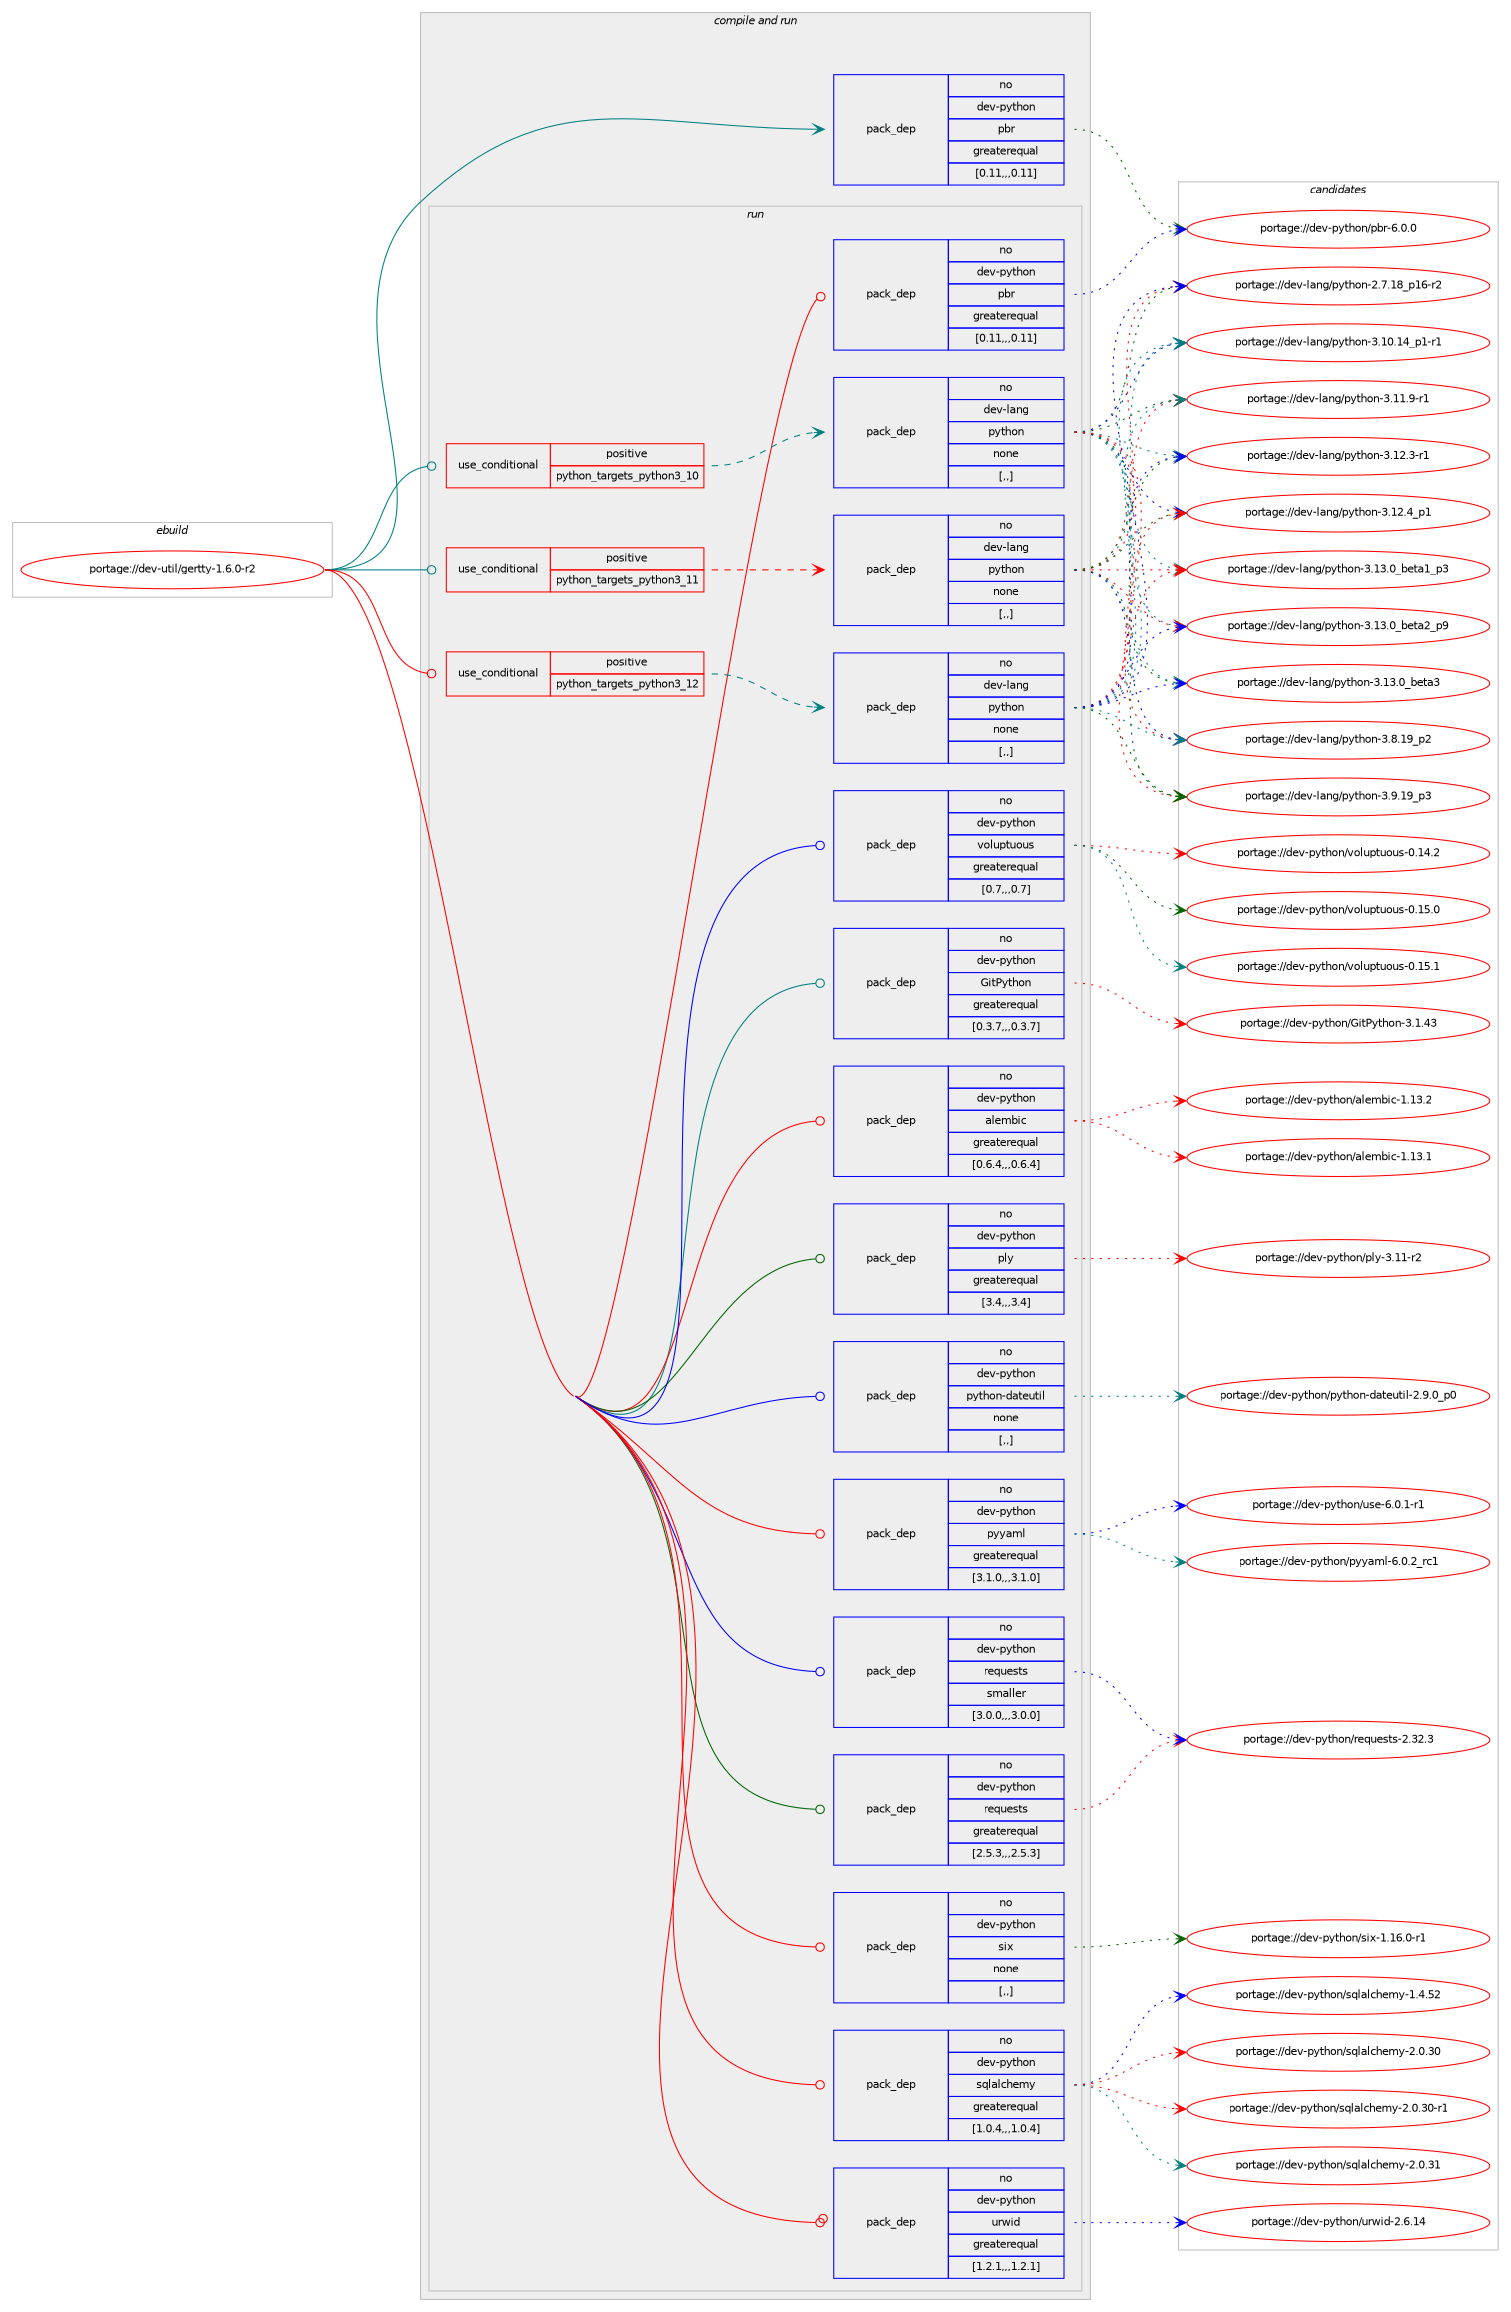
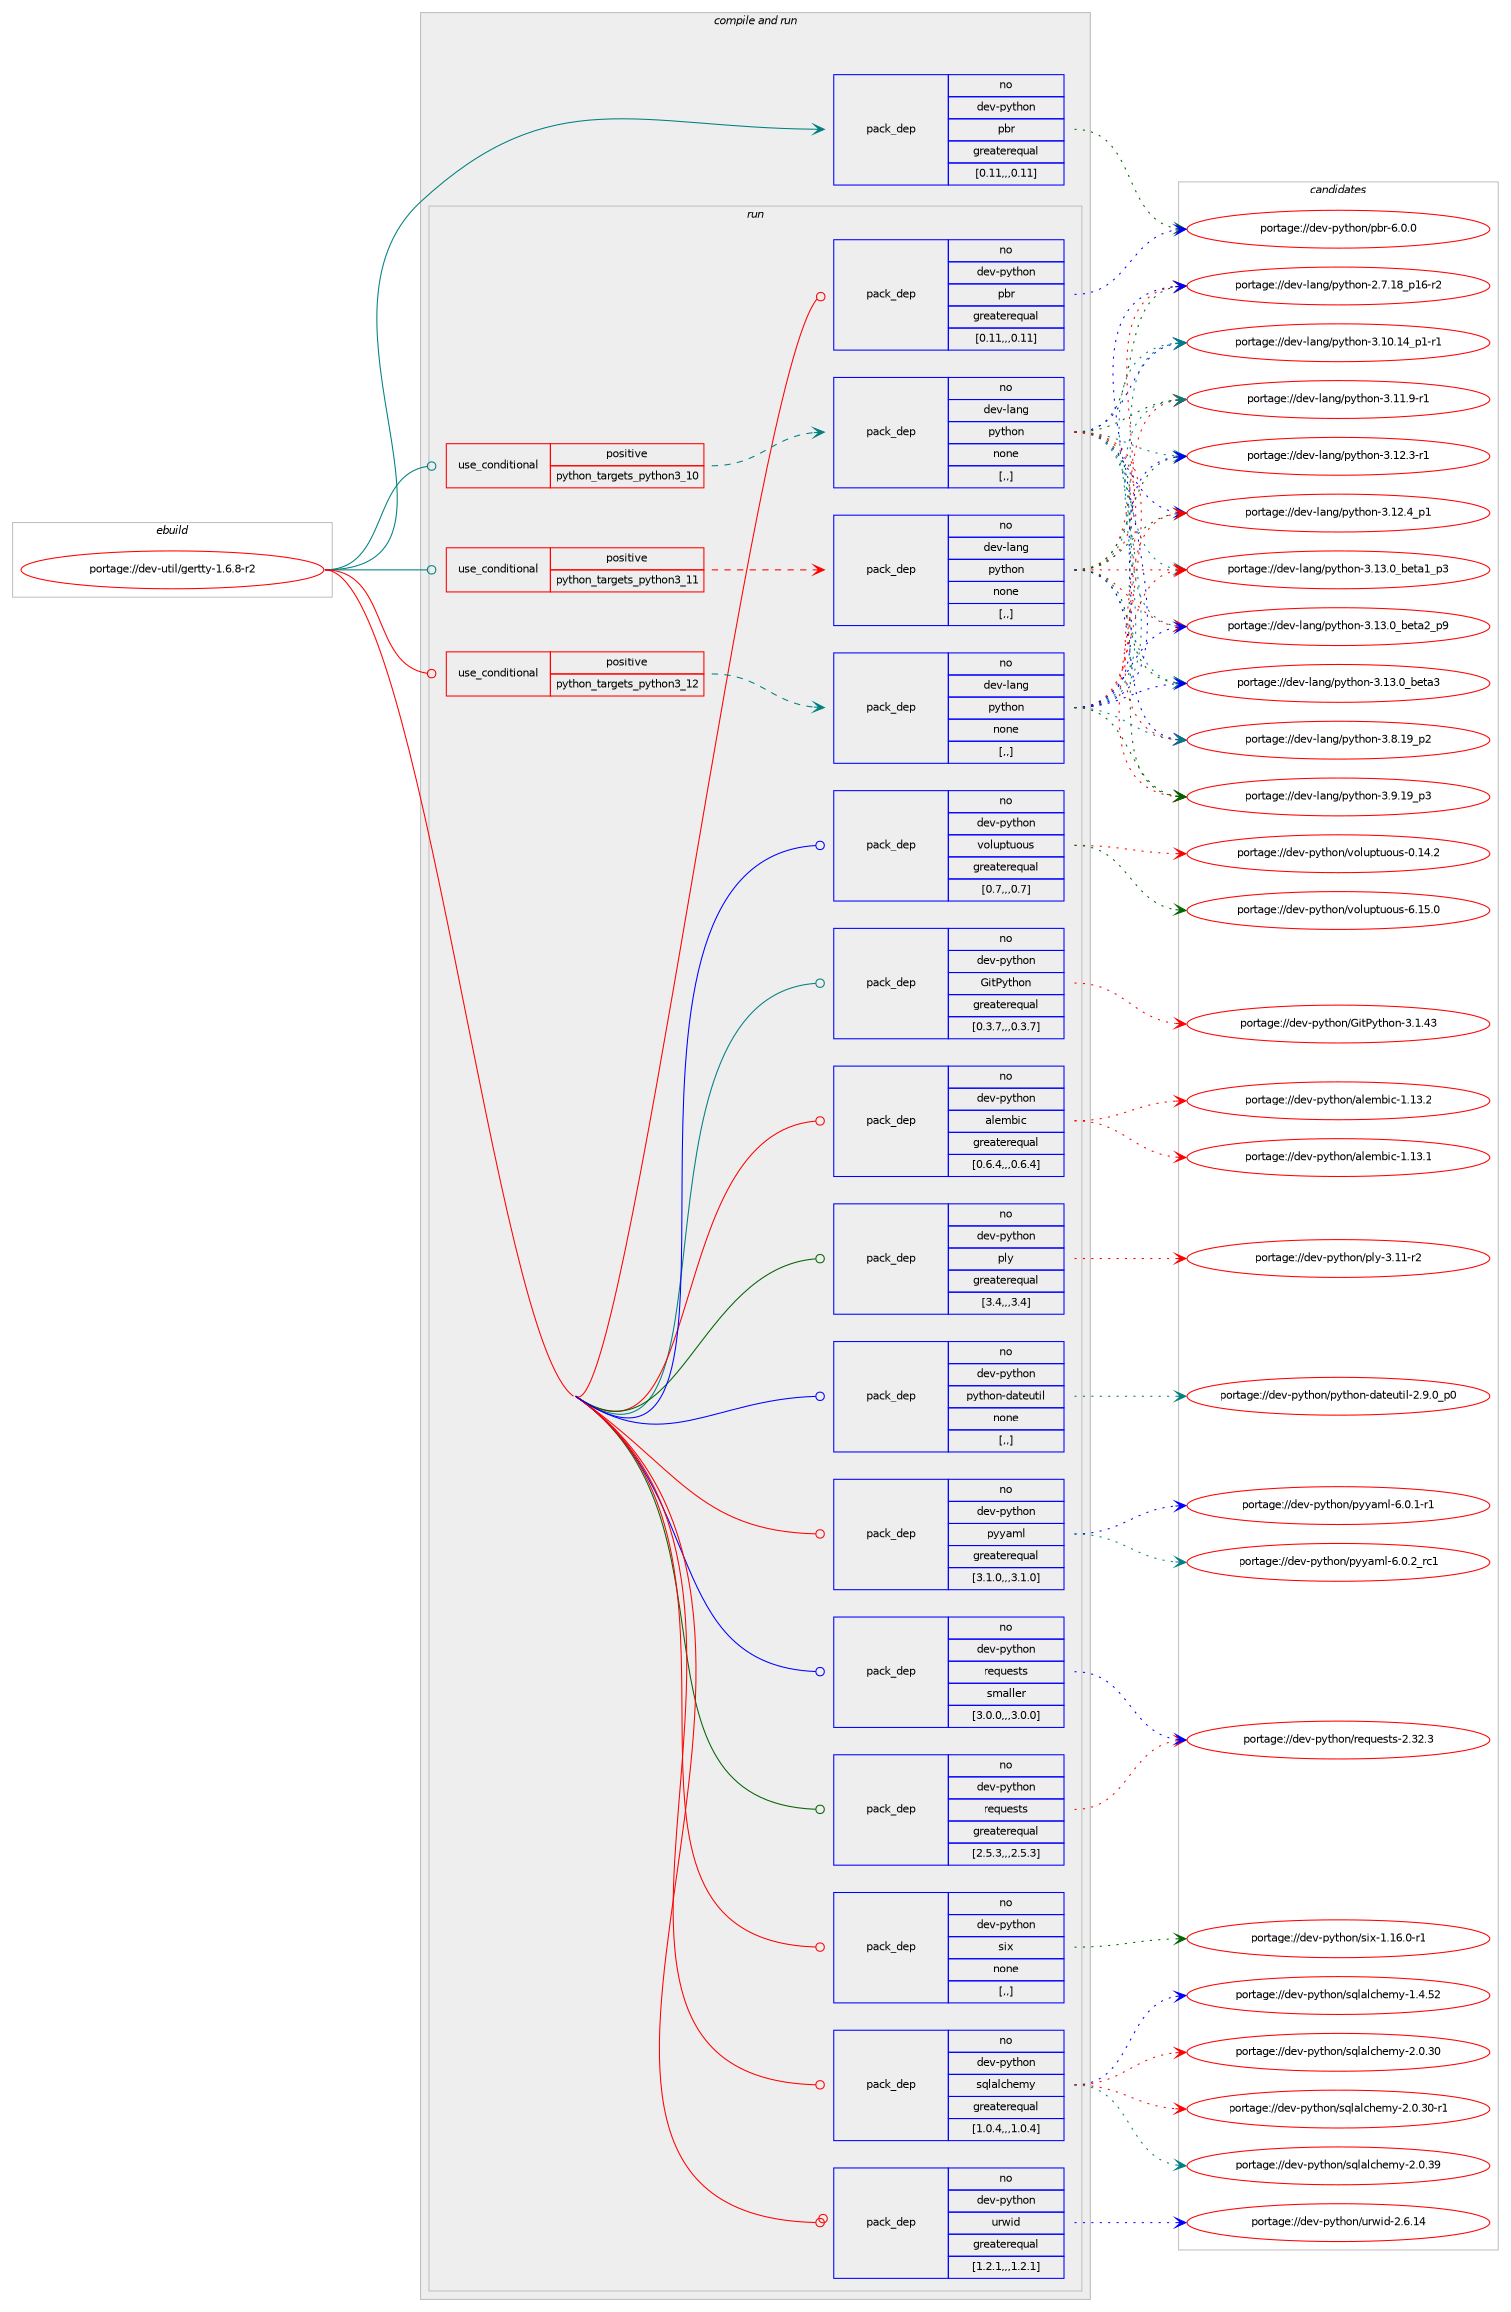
node "portage://dev-util/gertty-1.6.0-r2": label "portage://dev-util/gertty-1.6.0-r2" -> "portage://dev-util/gertty-1.6.8-r2"
node "portage://dev-python/voluptuous-0.15.0": label "portage://dev-python/voluptuous-0.15.0" -> "portage://dev-python/voluptuous-6.15.0"
node "portage://dev-python/voluptuous-0.15.1": removed
node "portage://dev-python/use-6.0.1-r1": label "portage://dev-python/use-6.0.1-r1" -> "portage://dev-python/pyyaml-6.0.1-r1"
node "portage://dev-python/sqlalchemy-2.0.31": label "portage://dev-python/sqlalchemy-2.0.31" -> "portage://dev-python/sqlalchemy-2.0.39"
